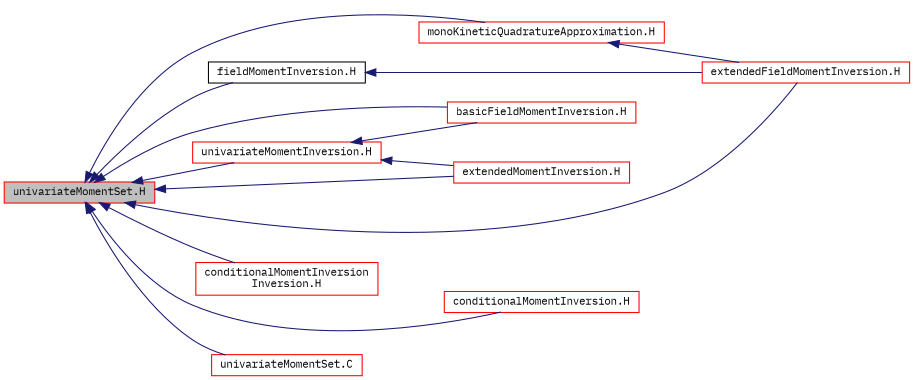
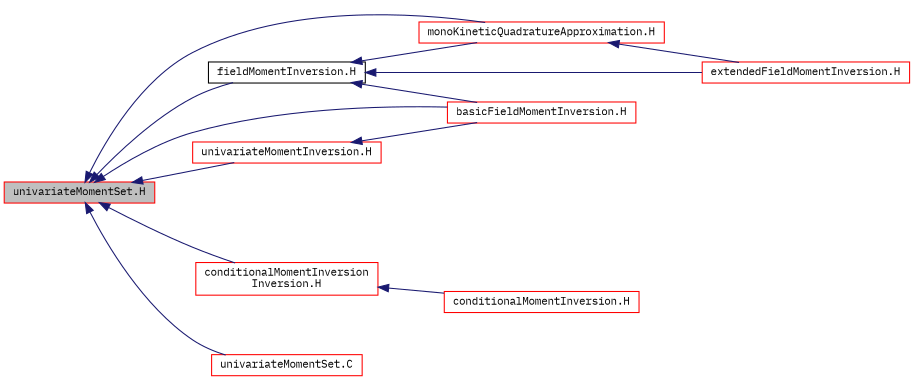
edge "monoKineticQuadratureApproximation.H" -> "fieldMomentInversion.H": added
edge "basicFieldMomentInversion.H" -> "fieldMomentInversion.H": added
node "extendedMomentInversion.H": removed
edge "extendedFieldMomentInversion.H" -> "univariateMomentSet.H": removed
edge "conditionalMomentInversion.H" -> "univariateMomentSet.H": now "conditionalMomentInversion.H" -> "conditionalMomentInversion Inversion.H"
